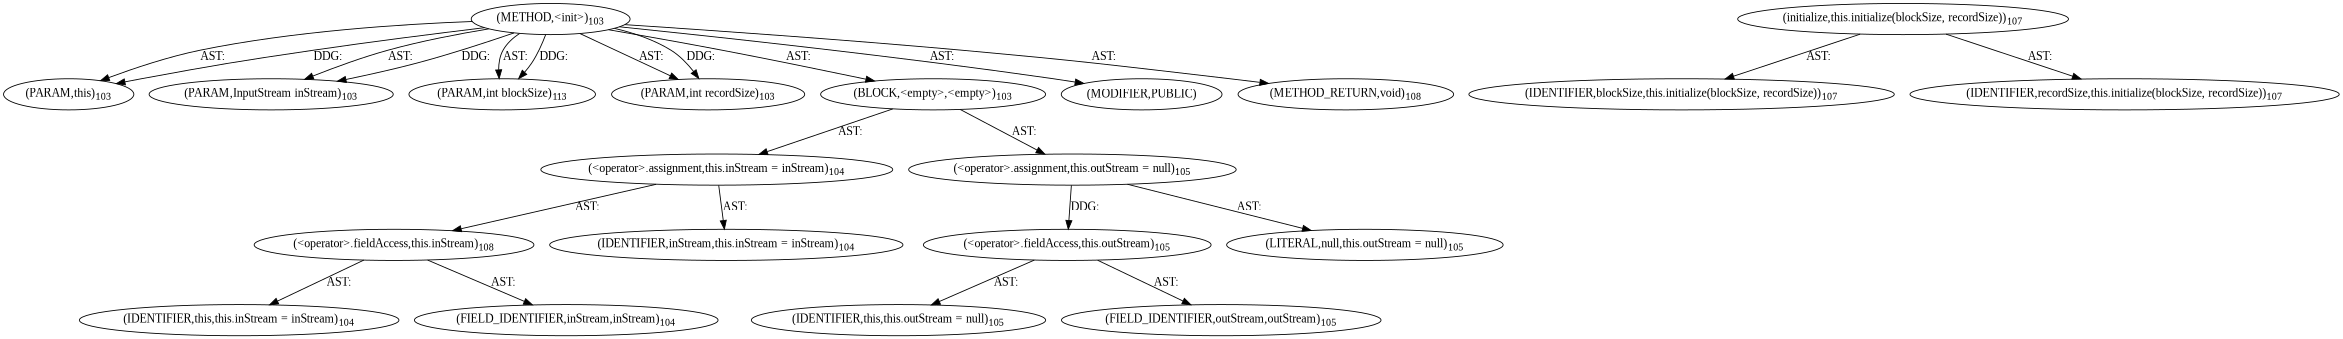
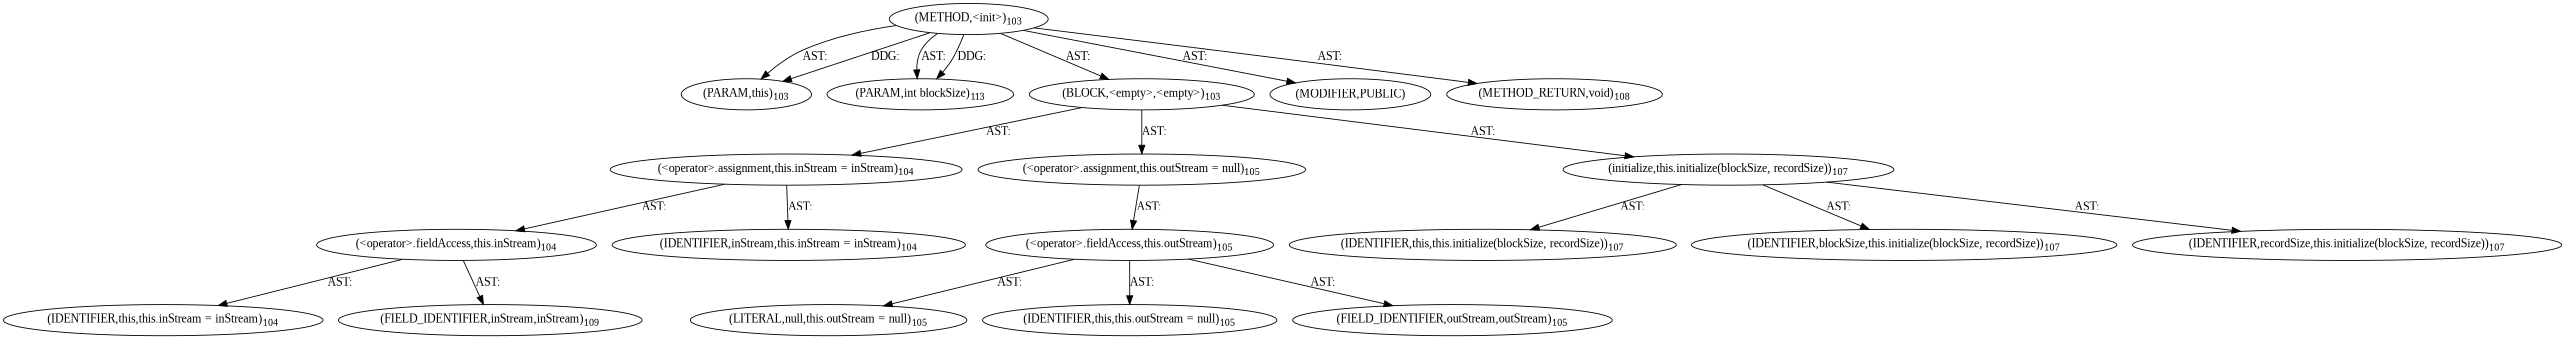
node "(PARAM,InputStream inStream)": removed
node "(PARAM,int recordSize)": removed
edge "(BLOCK,<empty>,<empty>)" -> "(initialize,this.initialize(blockSize, recordSize))": added, label "AST:"
edge "(<operator>.assignment,this.outStream = null)" -> "(LITERAL,null,this.outStream = null)": now "(<operator>.fieldAccess,this.outStream)" -> "(LITERAL,null,this.outStream = null)"
edge "(<operator>.assignment,this.outStream = null)" -> "(<operator>.fieldAccess,this.outStream)": label "DDG: " -> "AST: "
node "(<operator>.fieldAccess,this.inStream)": text "108" -> "104"
node "(IDENTIFIER,this,this.initialize(blockSize, recordSize))": added
node "(FIELD_IDENTIFIER,inStream,inStream)": text "104" -> "109"
